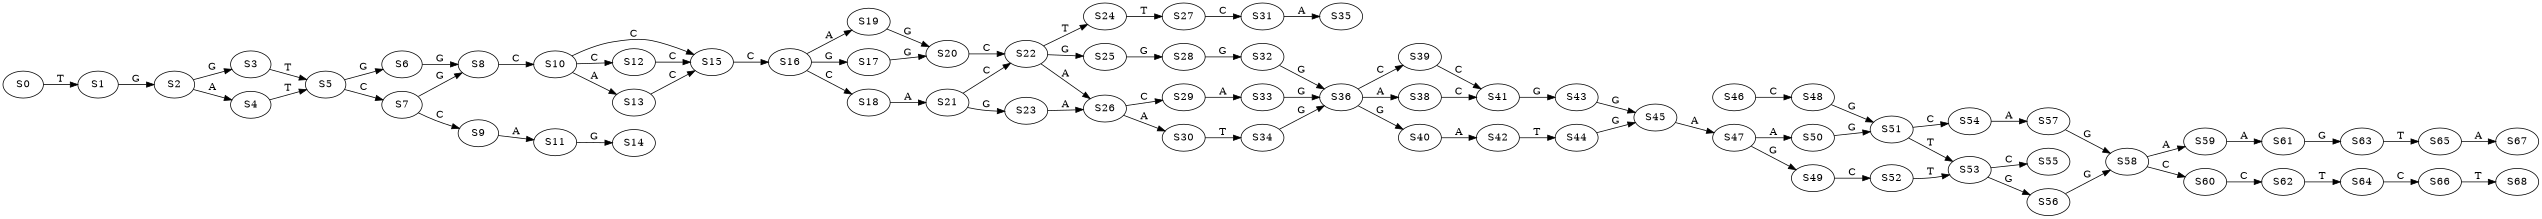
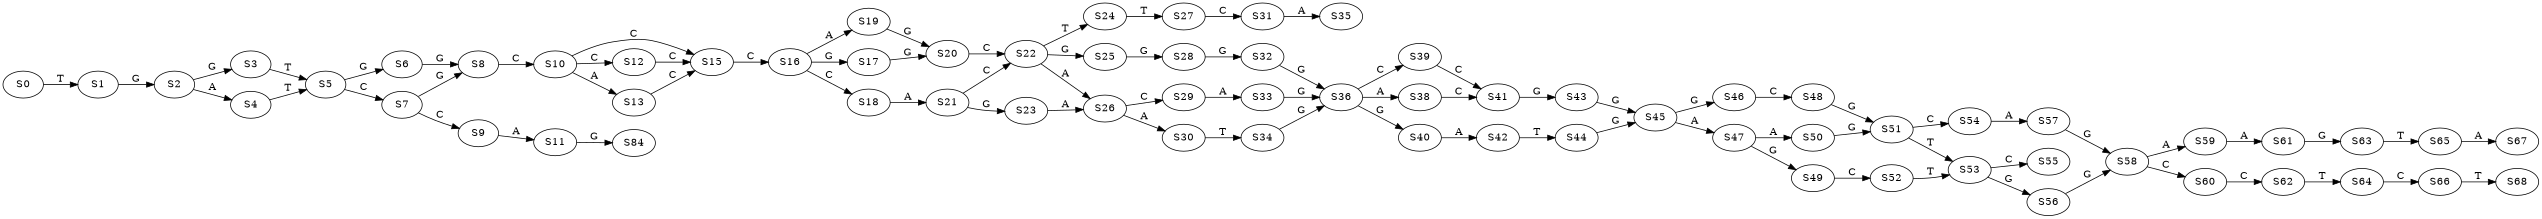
edge "S45" -> "S46": added, label "G"
node "S14": label "S14" -> "S84"
